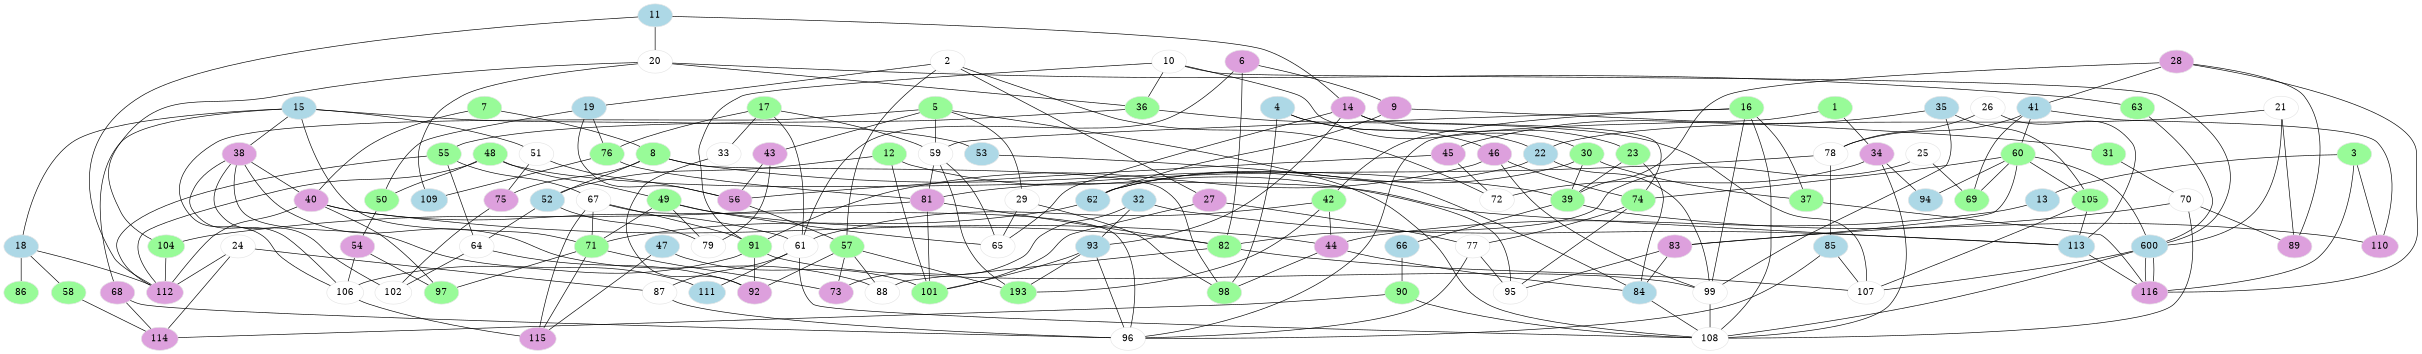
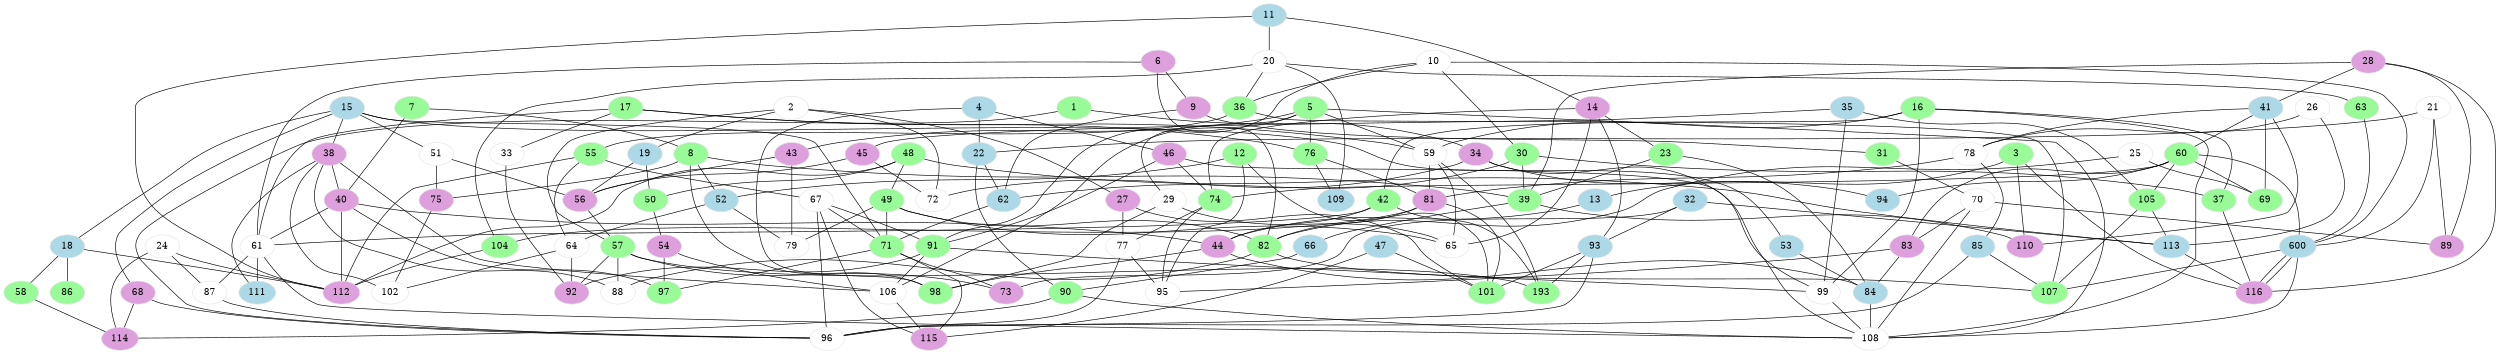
edge "19" -- "76": now "5" -- "76"
edge "22" -- "99": now "22" -- "90"
node "107": fillcolor white -> palegreen
